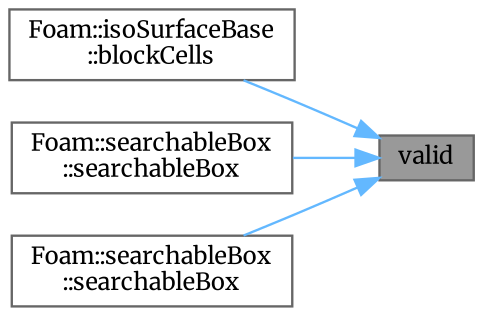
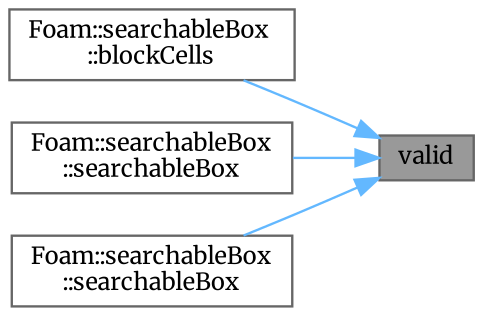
node "Foam::isoSurfaceBase ::blockCells": label "Foam::isoSurfaceBase ::blockCells" -> "Foam::searchableBox ::blockCells"
